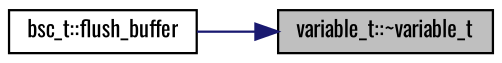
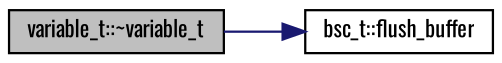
edge "bsc_t::flush_buffer" -> "variable_t::~variable_t": reversed
